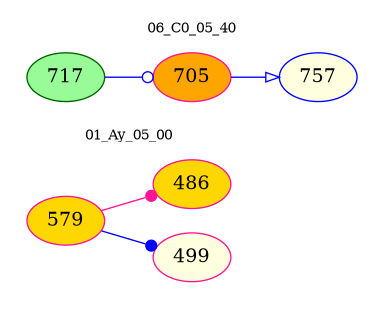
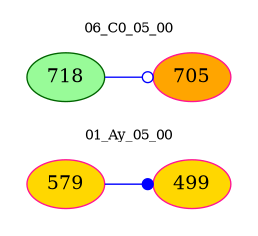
cluster "06_C0_05_40": label "06_C0_05_40" -> "06_C0_05_00"
node "717": label "717" -> "718"
node "757": removed
node "486": removed
node "499": fillcolor lightyellow -> gold
